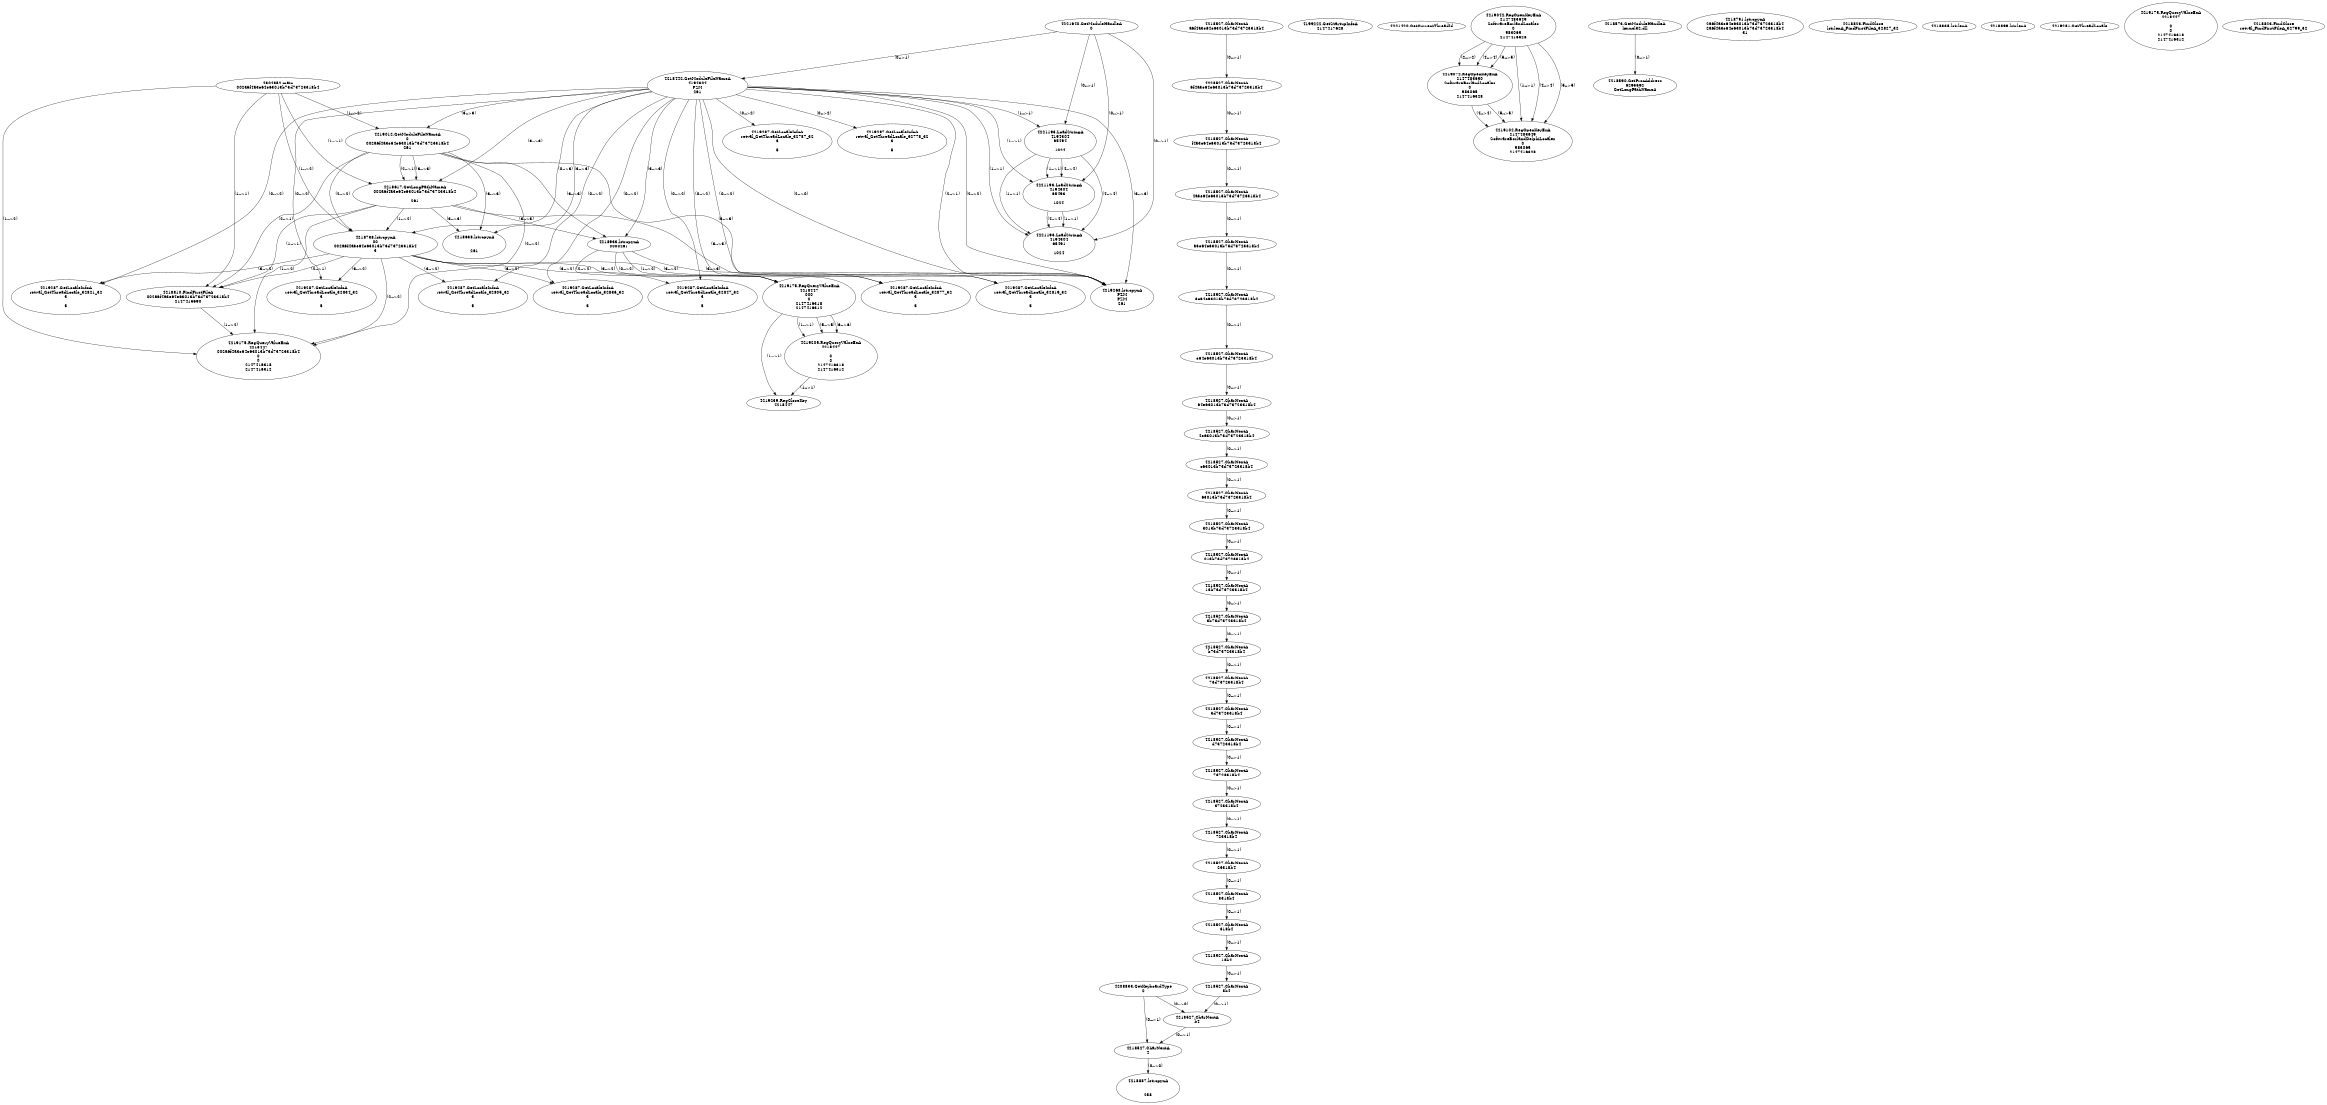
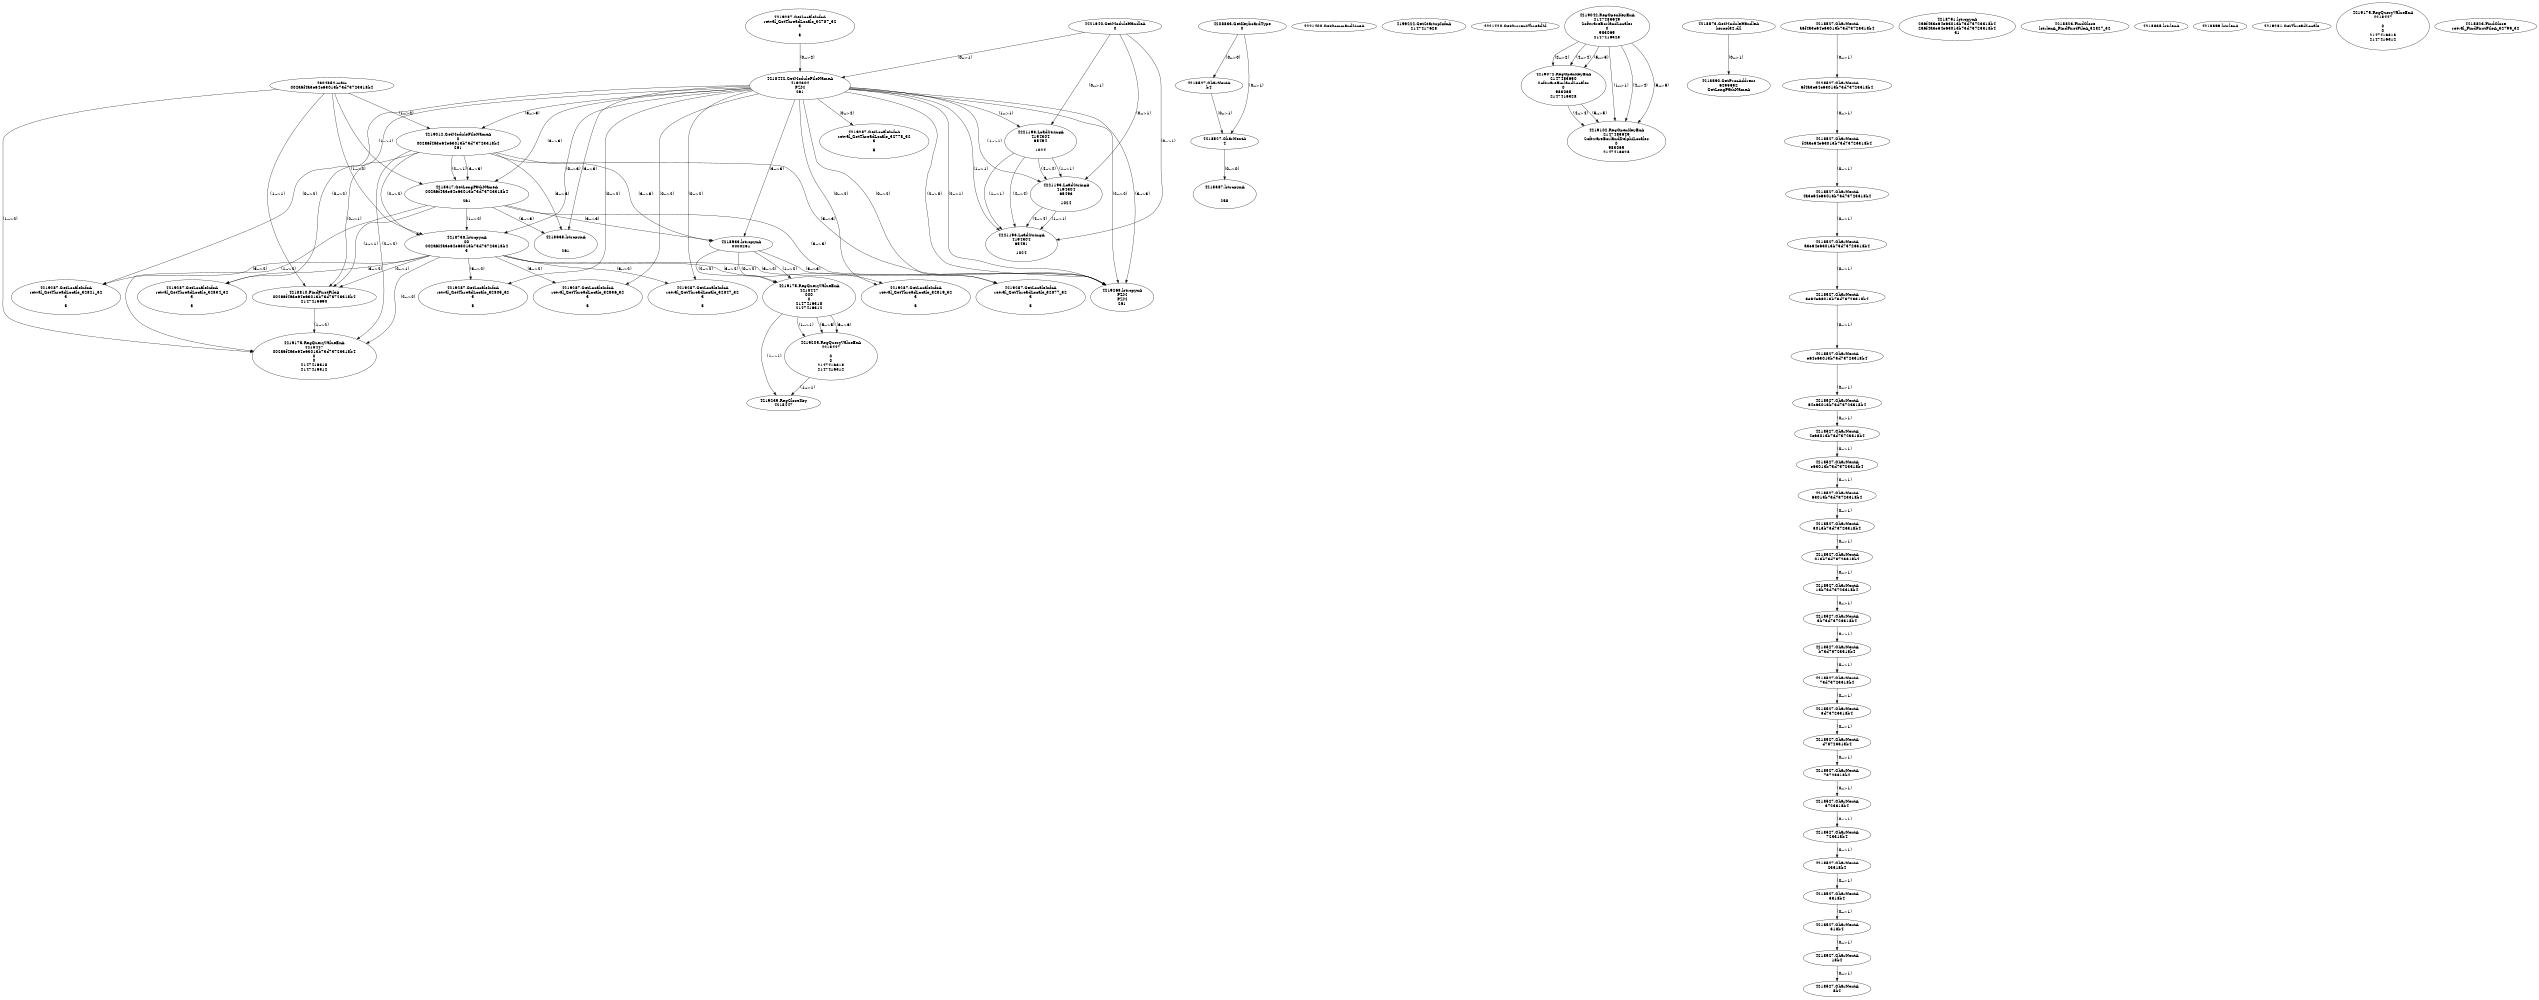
node "4221400.GetCommandLineA": added
edge "4218442.GetModuleFileNameA 4194304 PZM 261" -> "4219287.GetLocaleInfoA retval_GetThreadLocale_32787_32 3 5": reversed
edge "4218527.CharNextA 8b4" -> "4218527.CharNextA b4": removed, label "(0-->1)"
